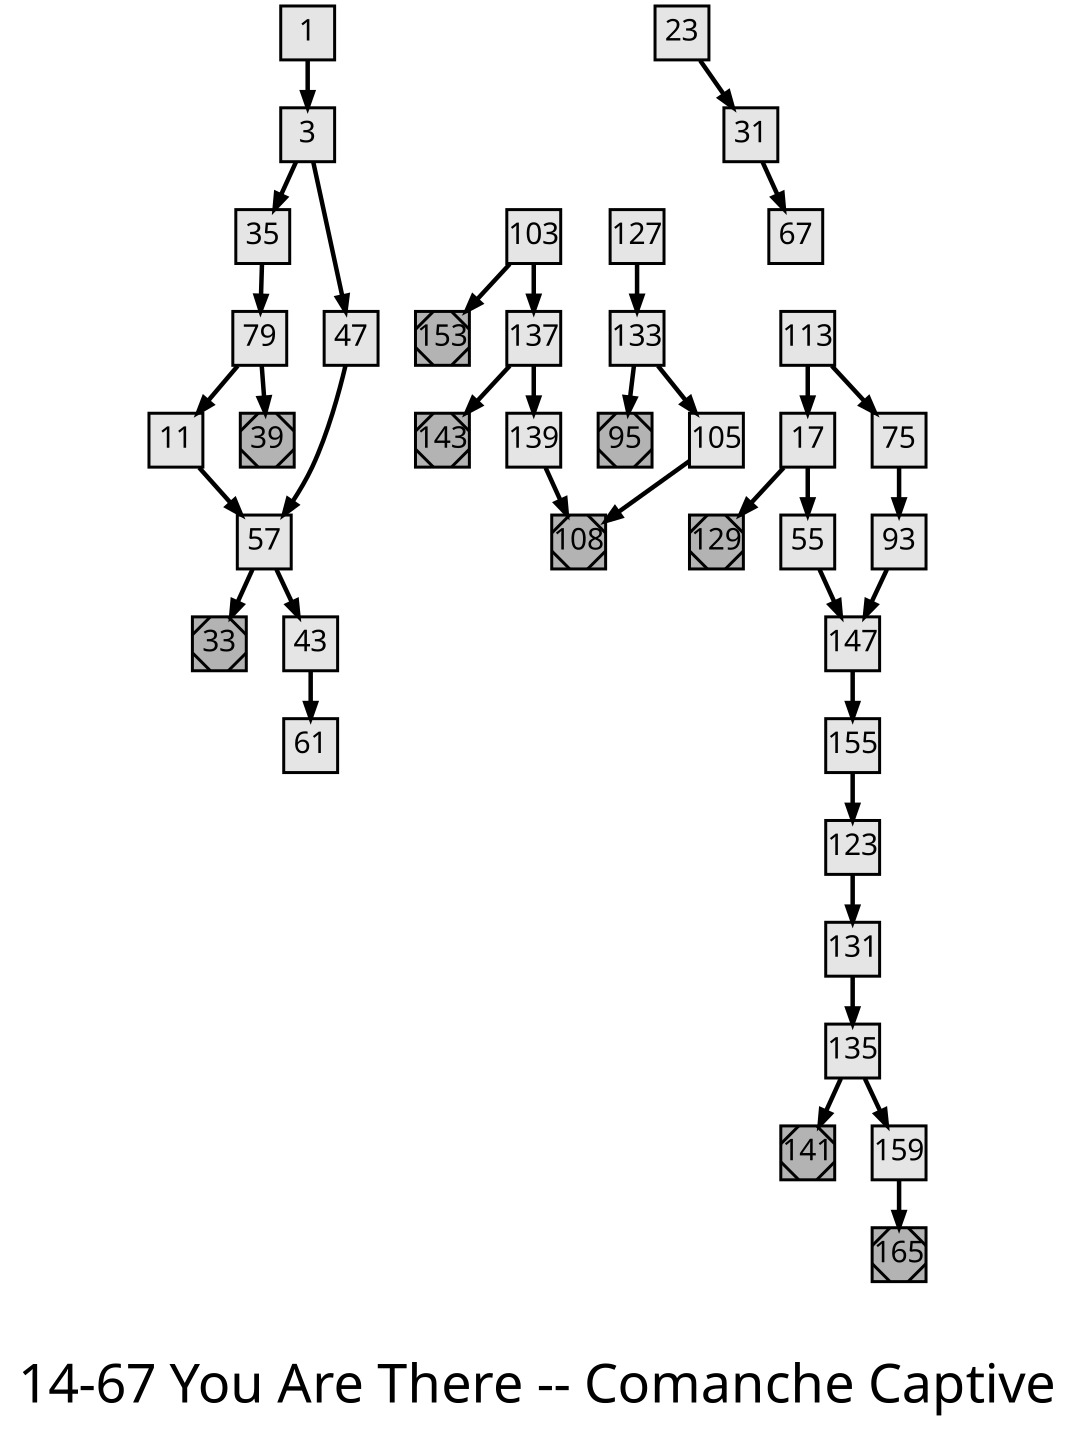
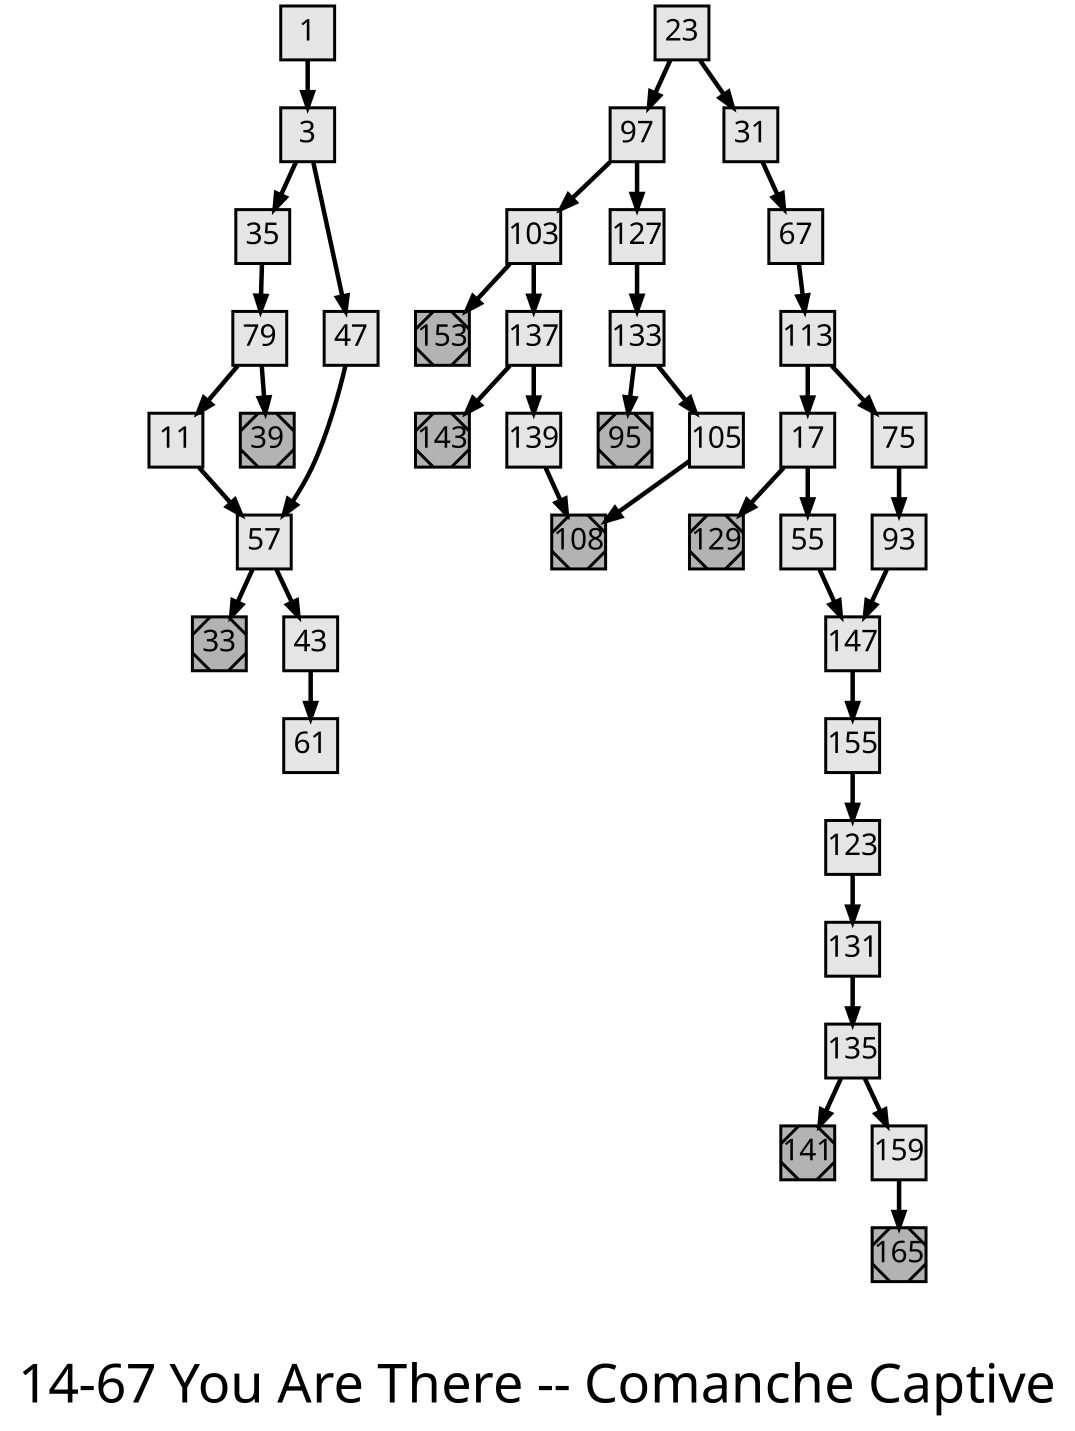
node "97": added
edge "67" -> "113": added
